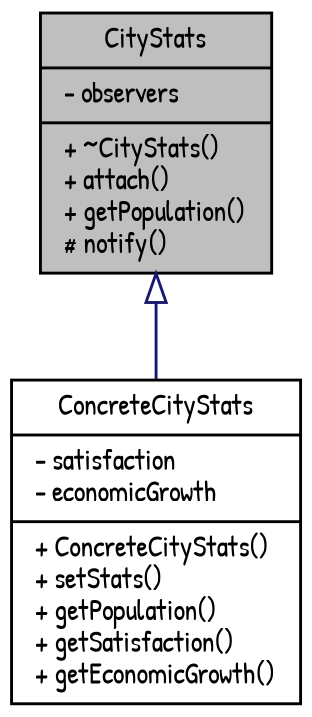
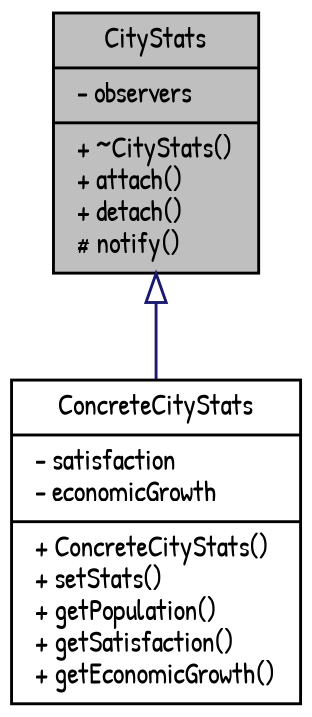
node "CityStats": text "+ getPopulation()" -> "+ detach()"
